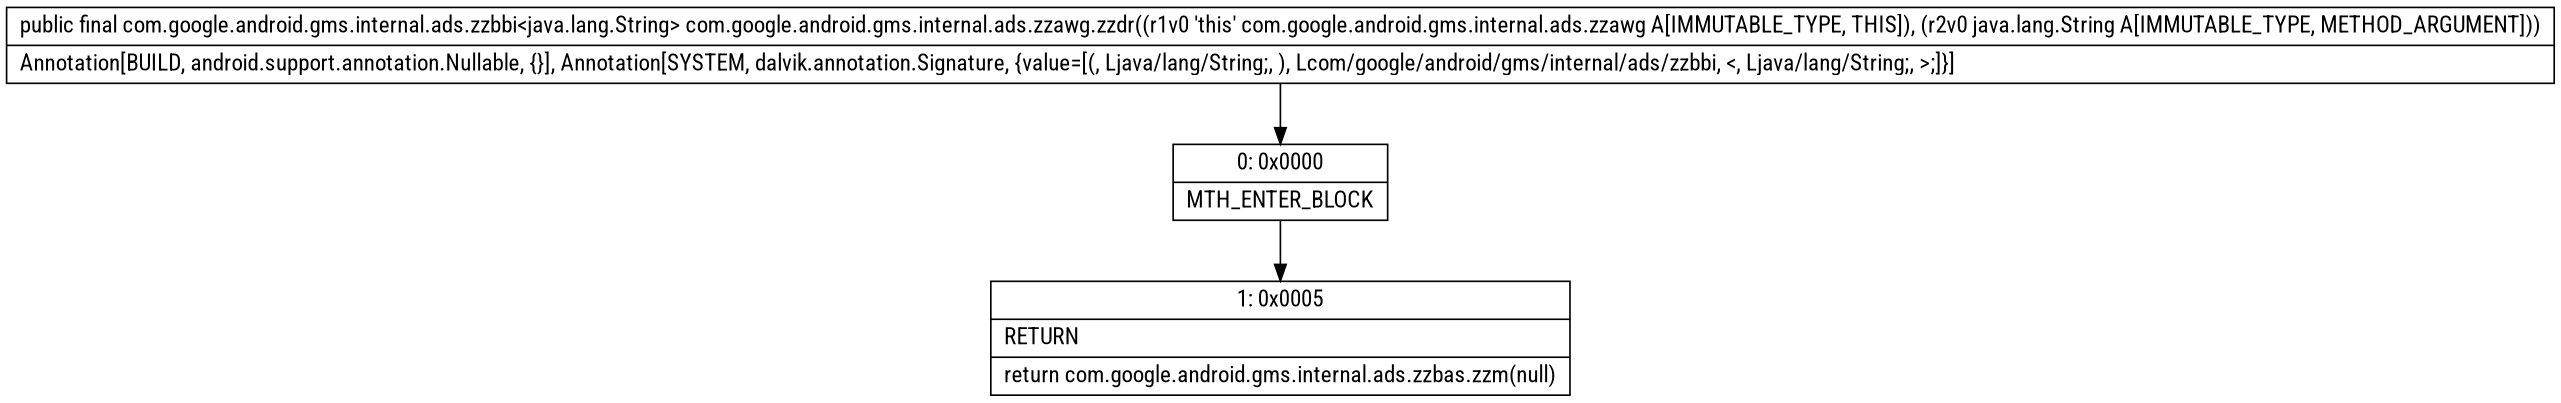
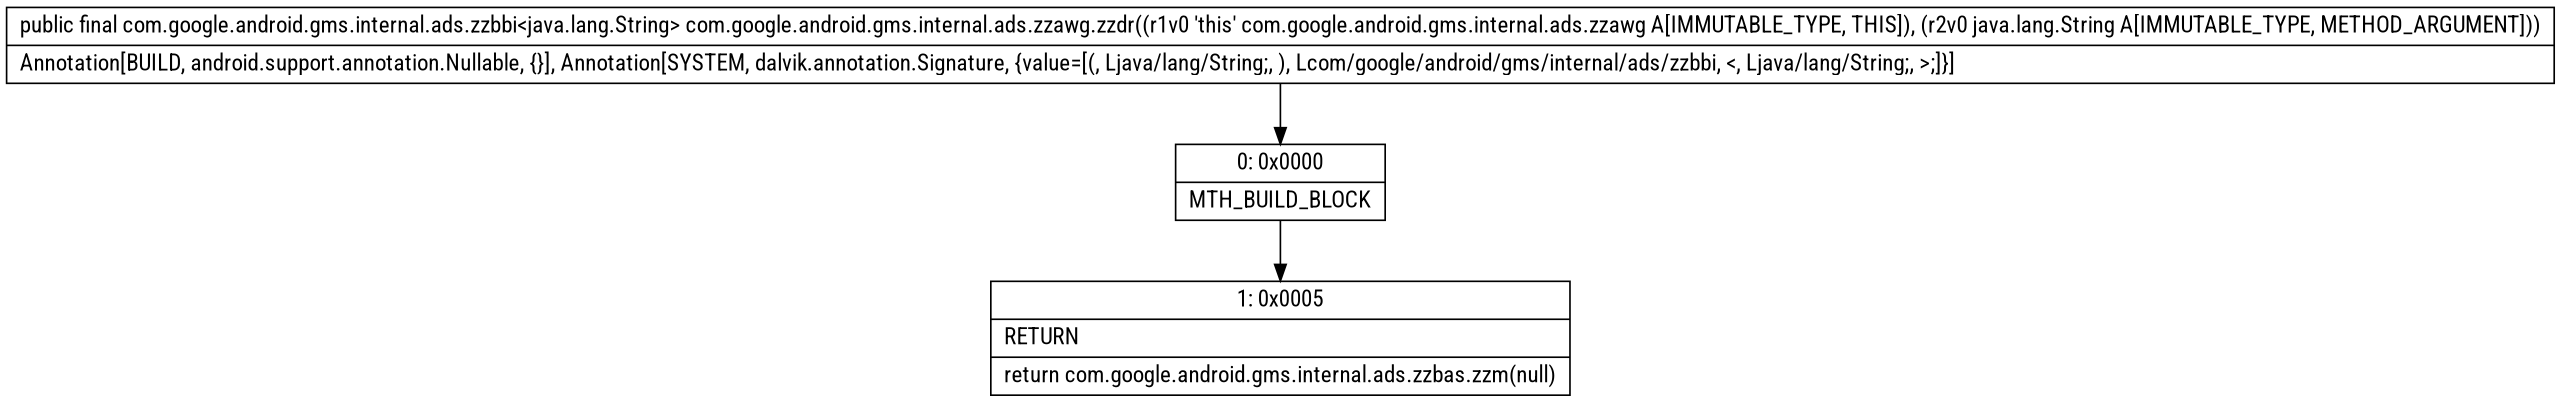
node "0: 0x0000": text "MTH_ENTER_BLOCK" -> "MTH_BUILD_BLOCK"
